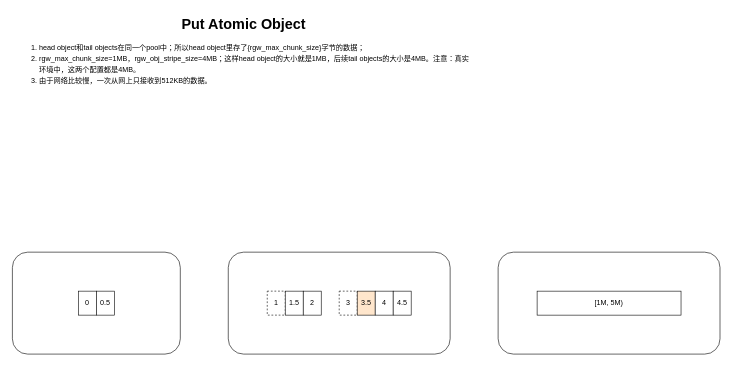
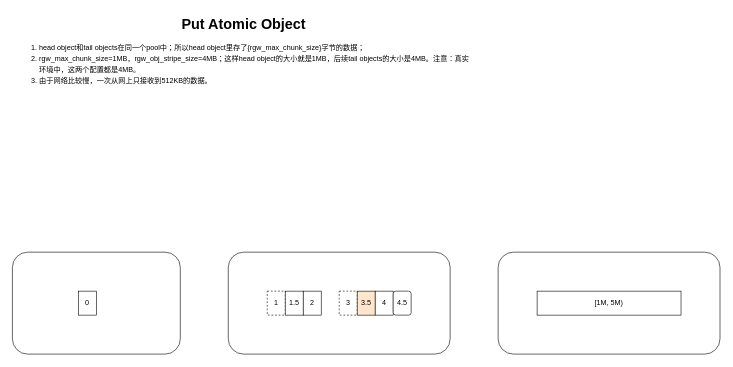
node "0.5": removed
node "4.5": shape rectangle -> rounded rectangle
